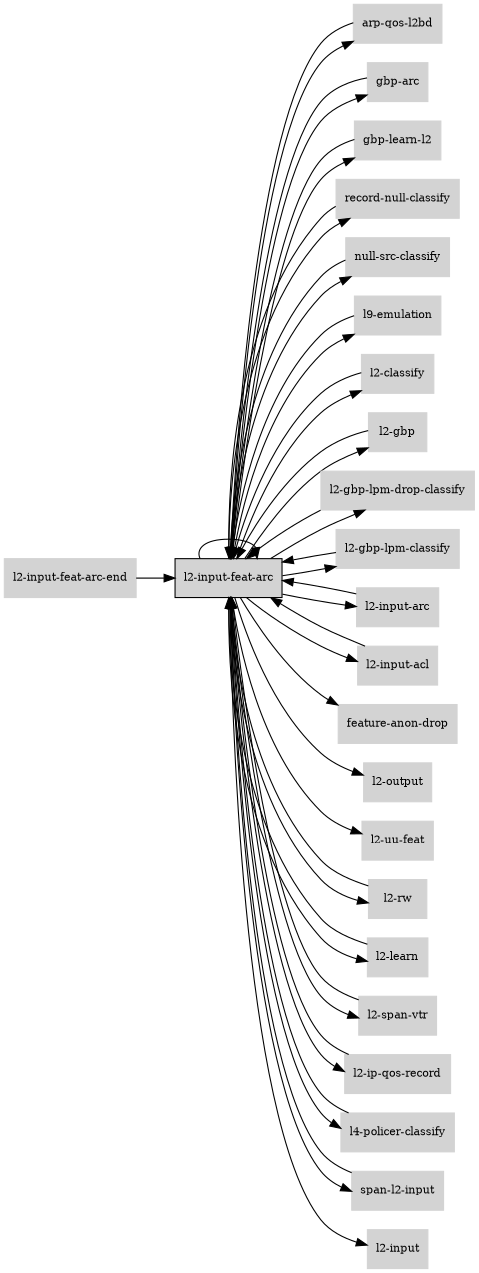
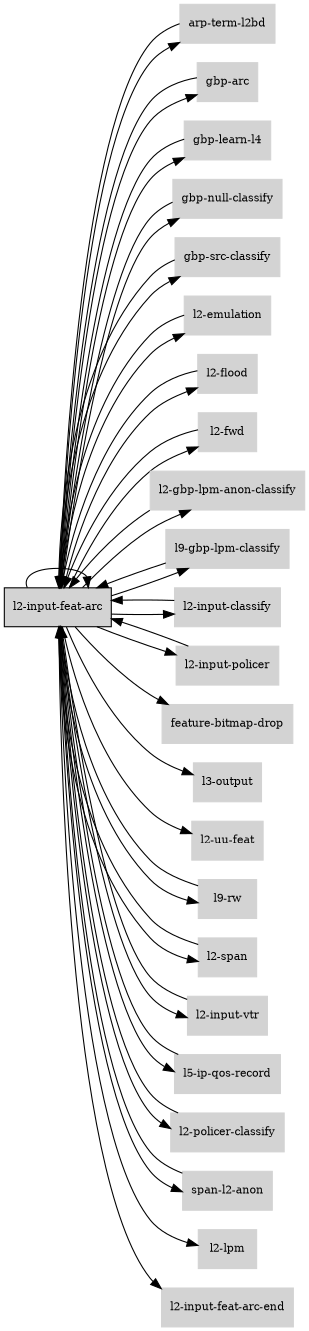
node "arp-qos-l2bd": label "arp-qos-l2bd" -> "arp-term-l2bd"
node "gbp-learn-l2": label "gbp-learn-l2" -> "gbp-learn-l4"
node "record-null-classify": label "record-null-classify" -> "gbp-null-classify"
node "null-src-classify": label "null-src-classify" -> "gbp-src-classify"
node "l9-emulation": label "l9-emulation" -> "l2-emulation"
node "l2-classify": label "l2-classify" -> "l2-flood"
node "l2-gbp": label "l2-gbp" -> "l2-fwd"
node "l2-gbp-lpm-drop-classify": label "l2-gbp-lpm-drop-classify" -> "l2-gbp-lpm-anon-classify"
node "l2-gbp-lpm-classify": label "l2-gbp-lpm-classify" -> "l9-gbp-lpm-classify"
edge "l2-input-feat-arc-end" -> "l2-input-feat-arc": reversed
node "l2-input-arc": label "l2-input-arc" -> "l2-input-classify"
node "l2-input-acl": label "l2-input-acl" -> "l2-input-policer"
node "feature-anon-drop": label "feature-anon-drop" -> "feature-bitmap-drop"
node "l2-output": label "l2-output" -> "l3-output"
node "l2-rw": label "l2-rw" -> "l9-rw"
node "l2-learn": label "l2-learn" -> "l2-span"
node "l2-span-vtr": label "l2-span-vtr" -> "l2-input-vtr"
node "l2-ip-qos-record": label "l2-ip-qos-record" -> "l5-ip-qos-record"
node "l4-policer-classify": label "l4-policer-classify" -> "l2-policer-classify"
node "span-l2-input": label "span-l2-input" -> "span-l2-anon"
node "l2-input": label "l2-input" -> "l2-lpm"
